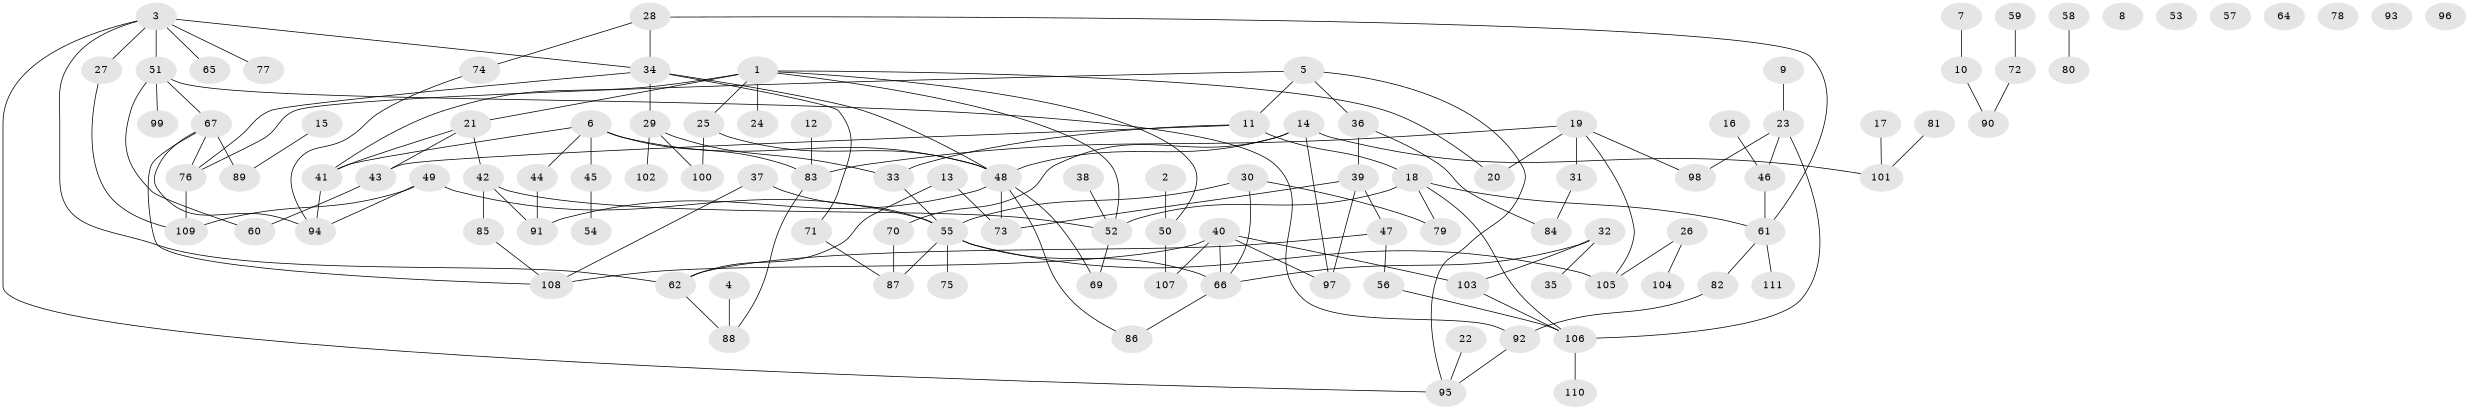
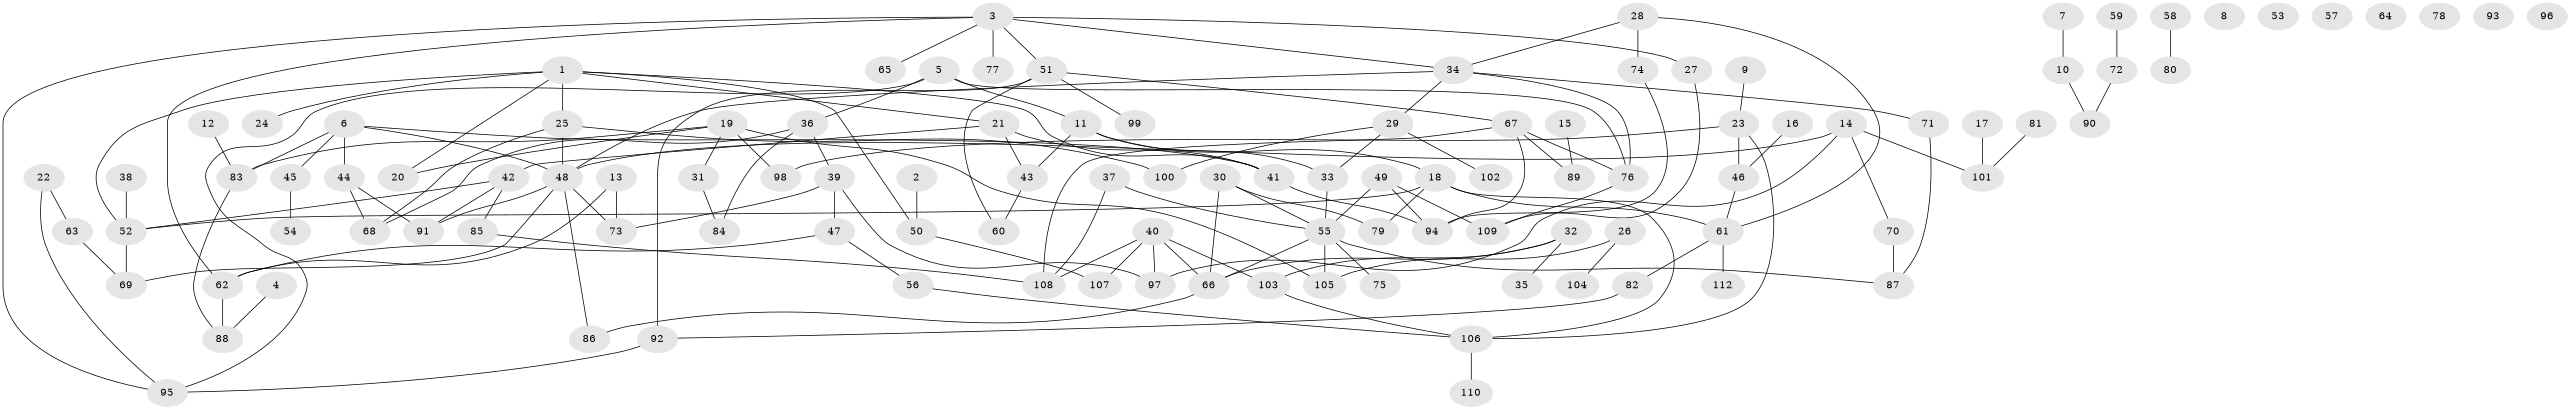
node "63": added
node "68": added
node "111": label "111" -> "112"
